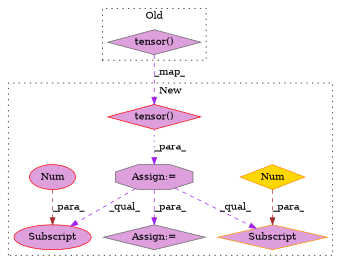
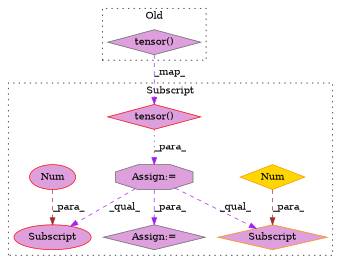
cluster "New": label "New" -> "Subscript"
